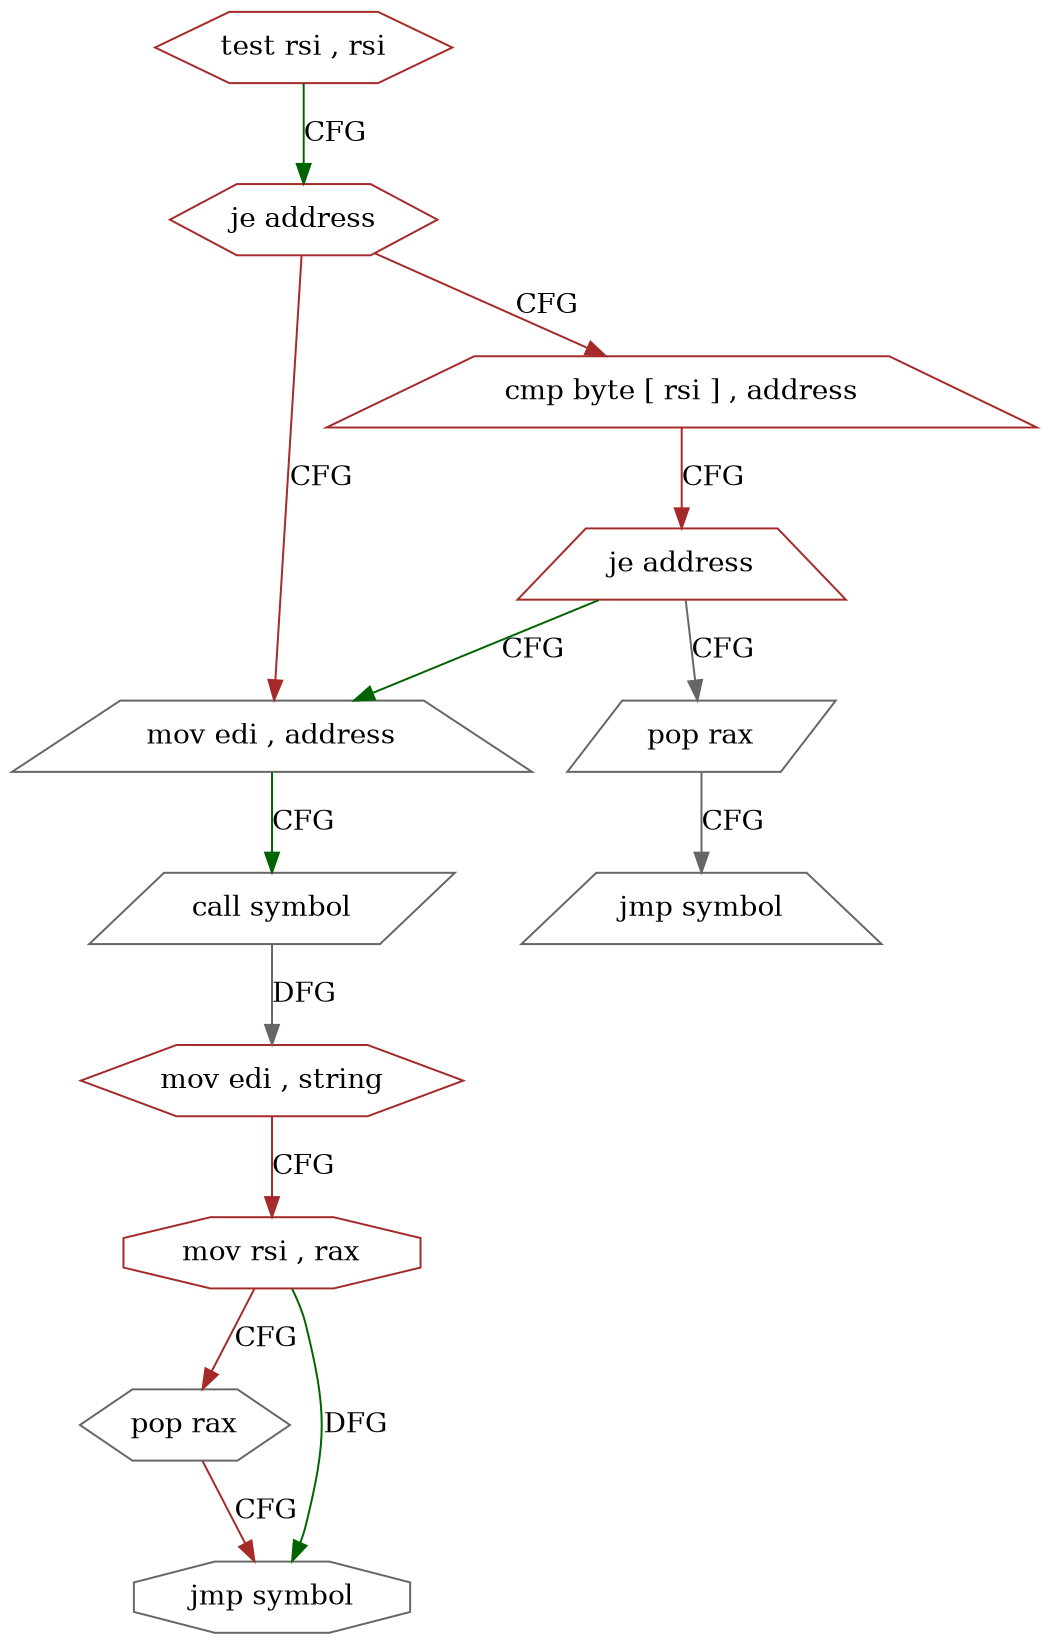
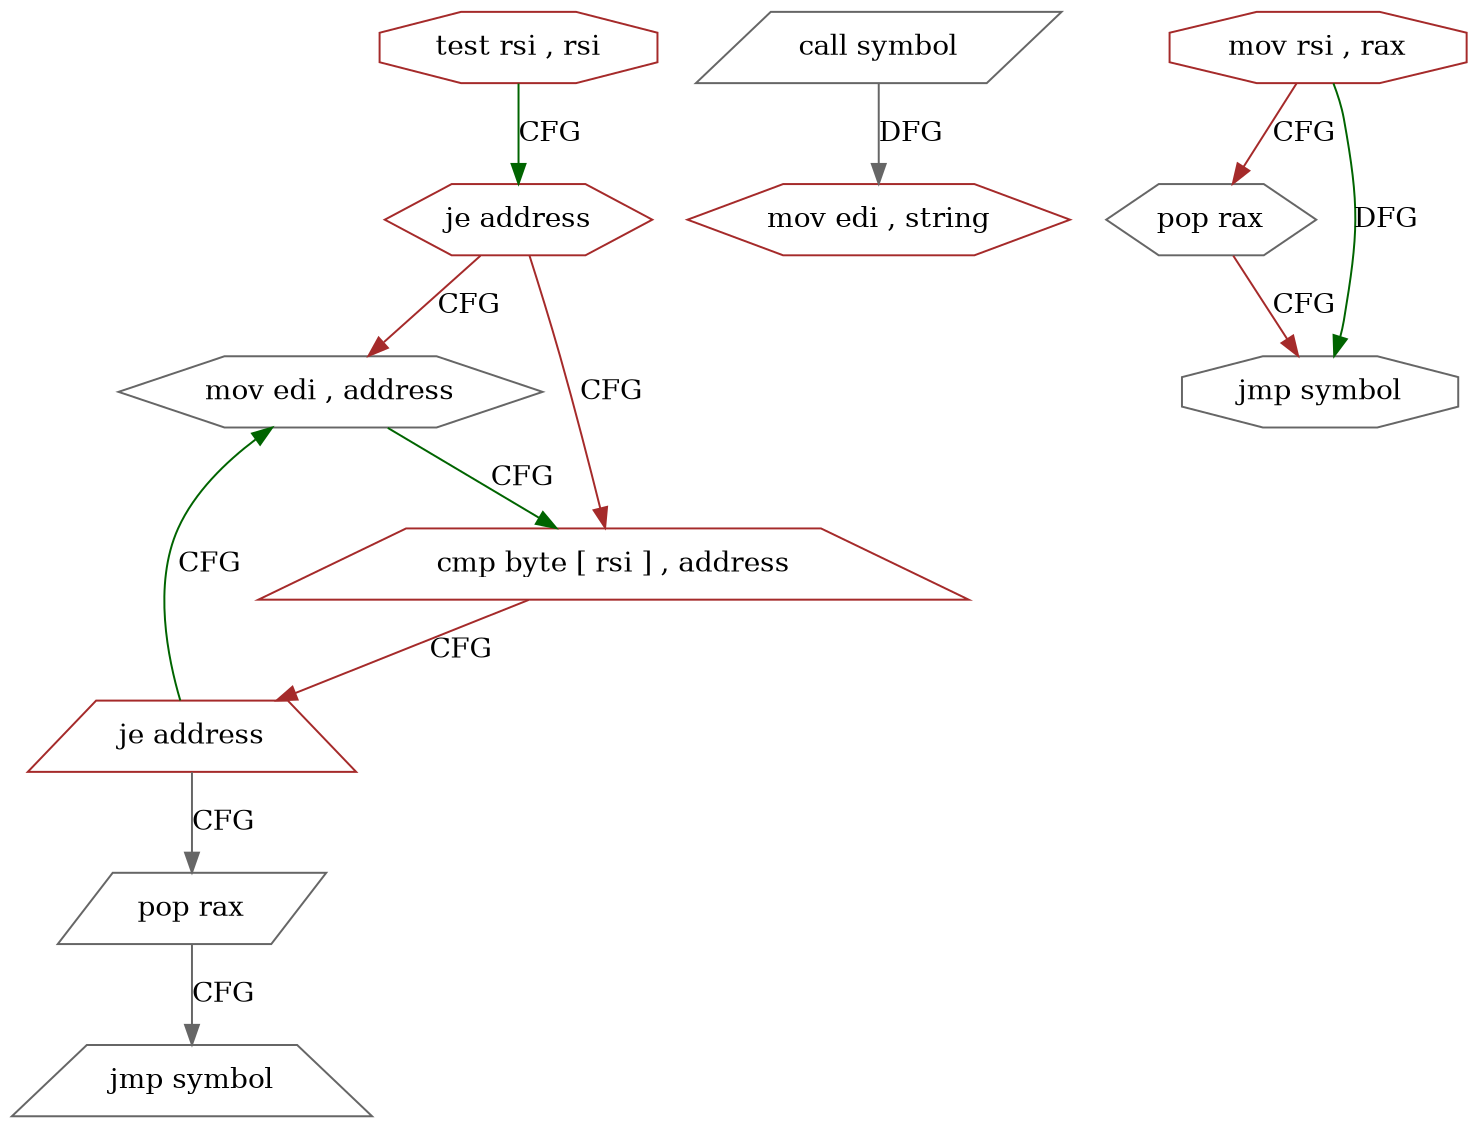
node "test rsi , rsi": shape hexagon -> octagon
node "mov edi , address": shape trapezium -> hexagon
edge "mov edi , address" -> "call symbol": now "mov edi , address" -> "cmp byte [ rsi ] , address"
edge "mov edi , string" -> "mov rsi , rax": removed, label "CFG"
